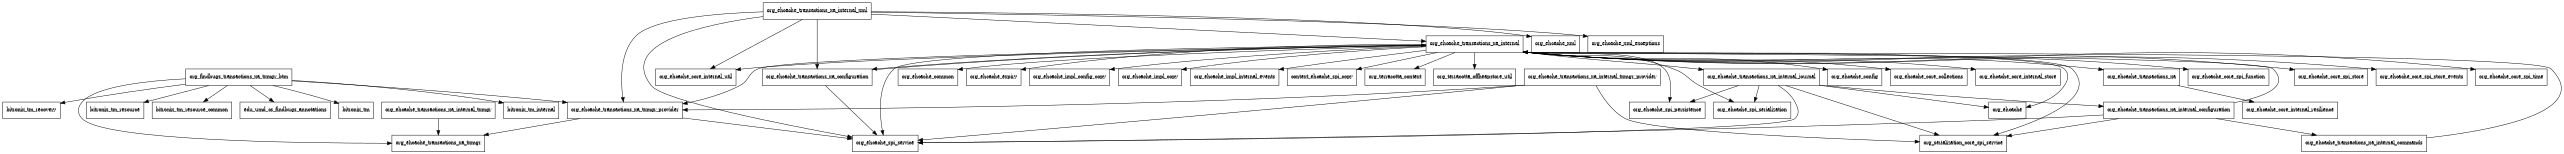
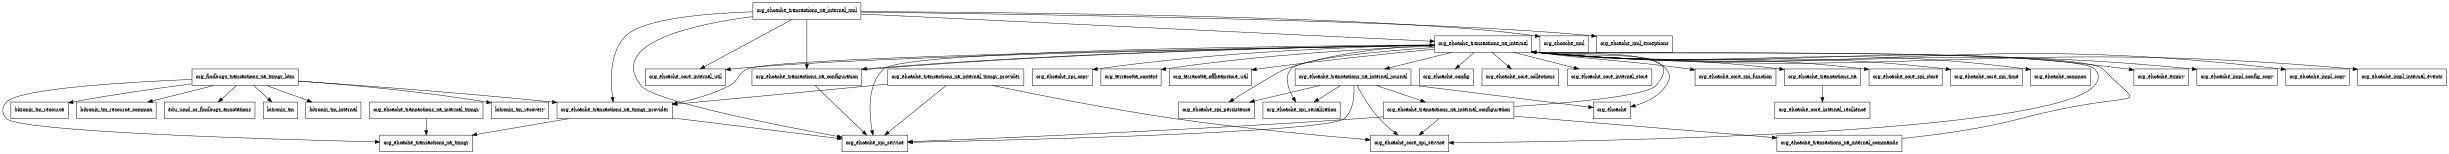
node "context_ehcache_spi_copy": label "context_ehcache_spi_copy" -> "org_ehcache_spi_copy"
node "org_ehcache_core_spi_store_events": removed
node "org_serialization_core_spi_service": label "org_serialization_core_spi_service" -> "org_ehcache_core_spi_service"
